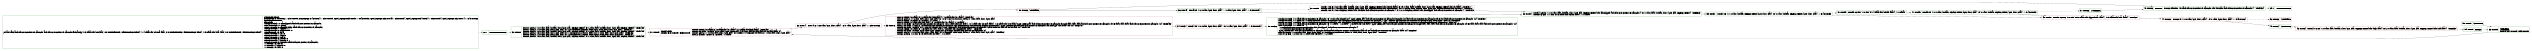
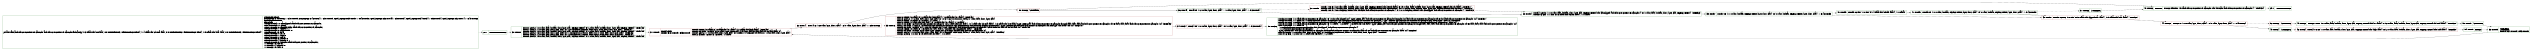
node "45: 0x0062": added
